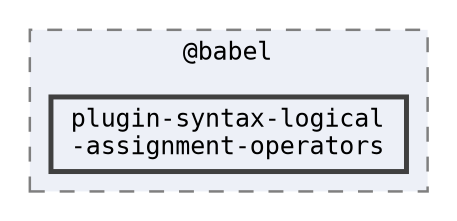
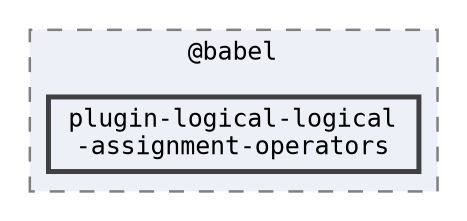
node "plugin-syntax-logical -assignment-operators": label "plugin-syntax-logical -assignment-operators" -> "plugin-logical-logical -assignment-operators"
